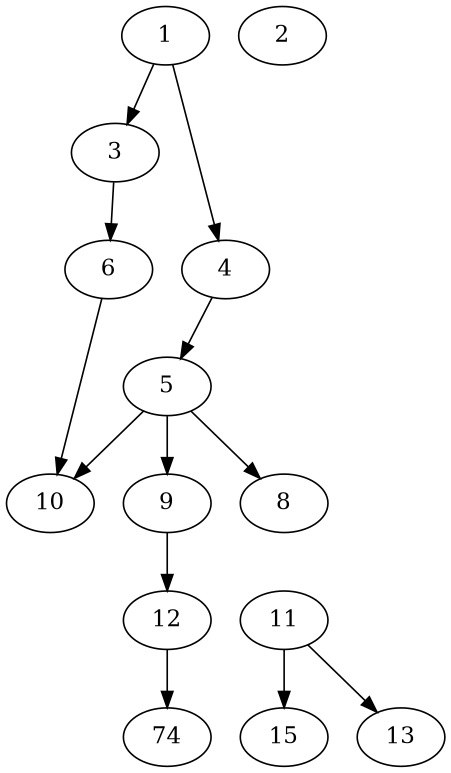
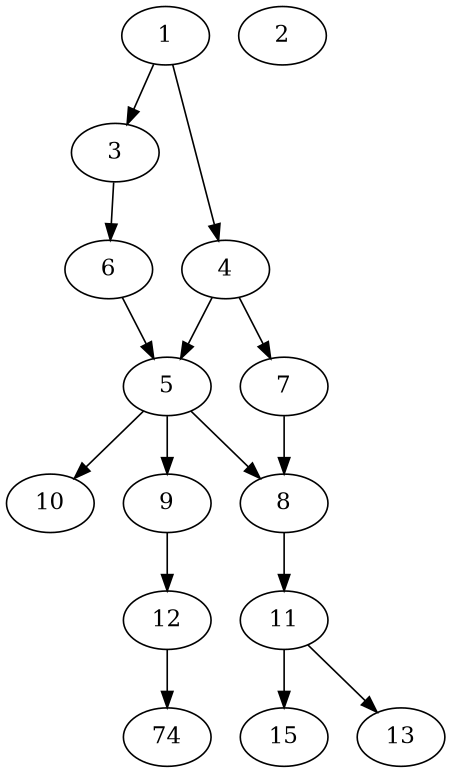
edge "6" -> "10": now "6" -> "5"
node "7": added
edge "8" -> "11": added
